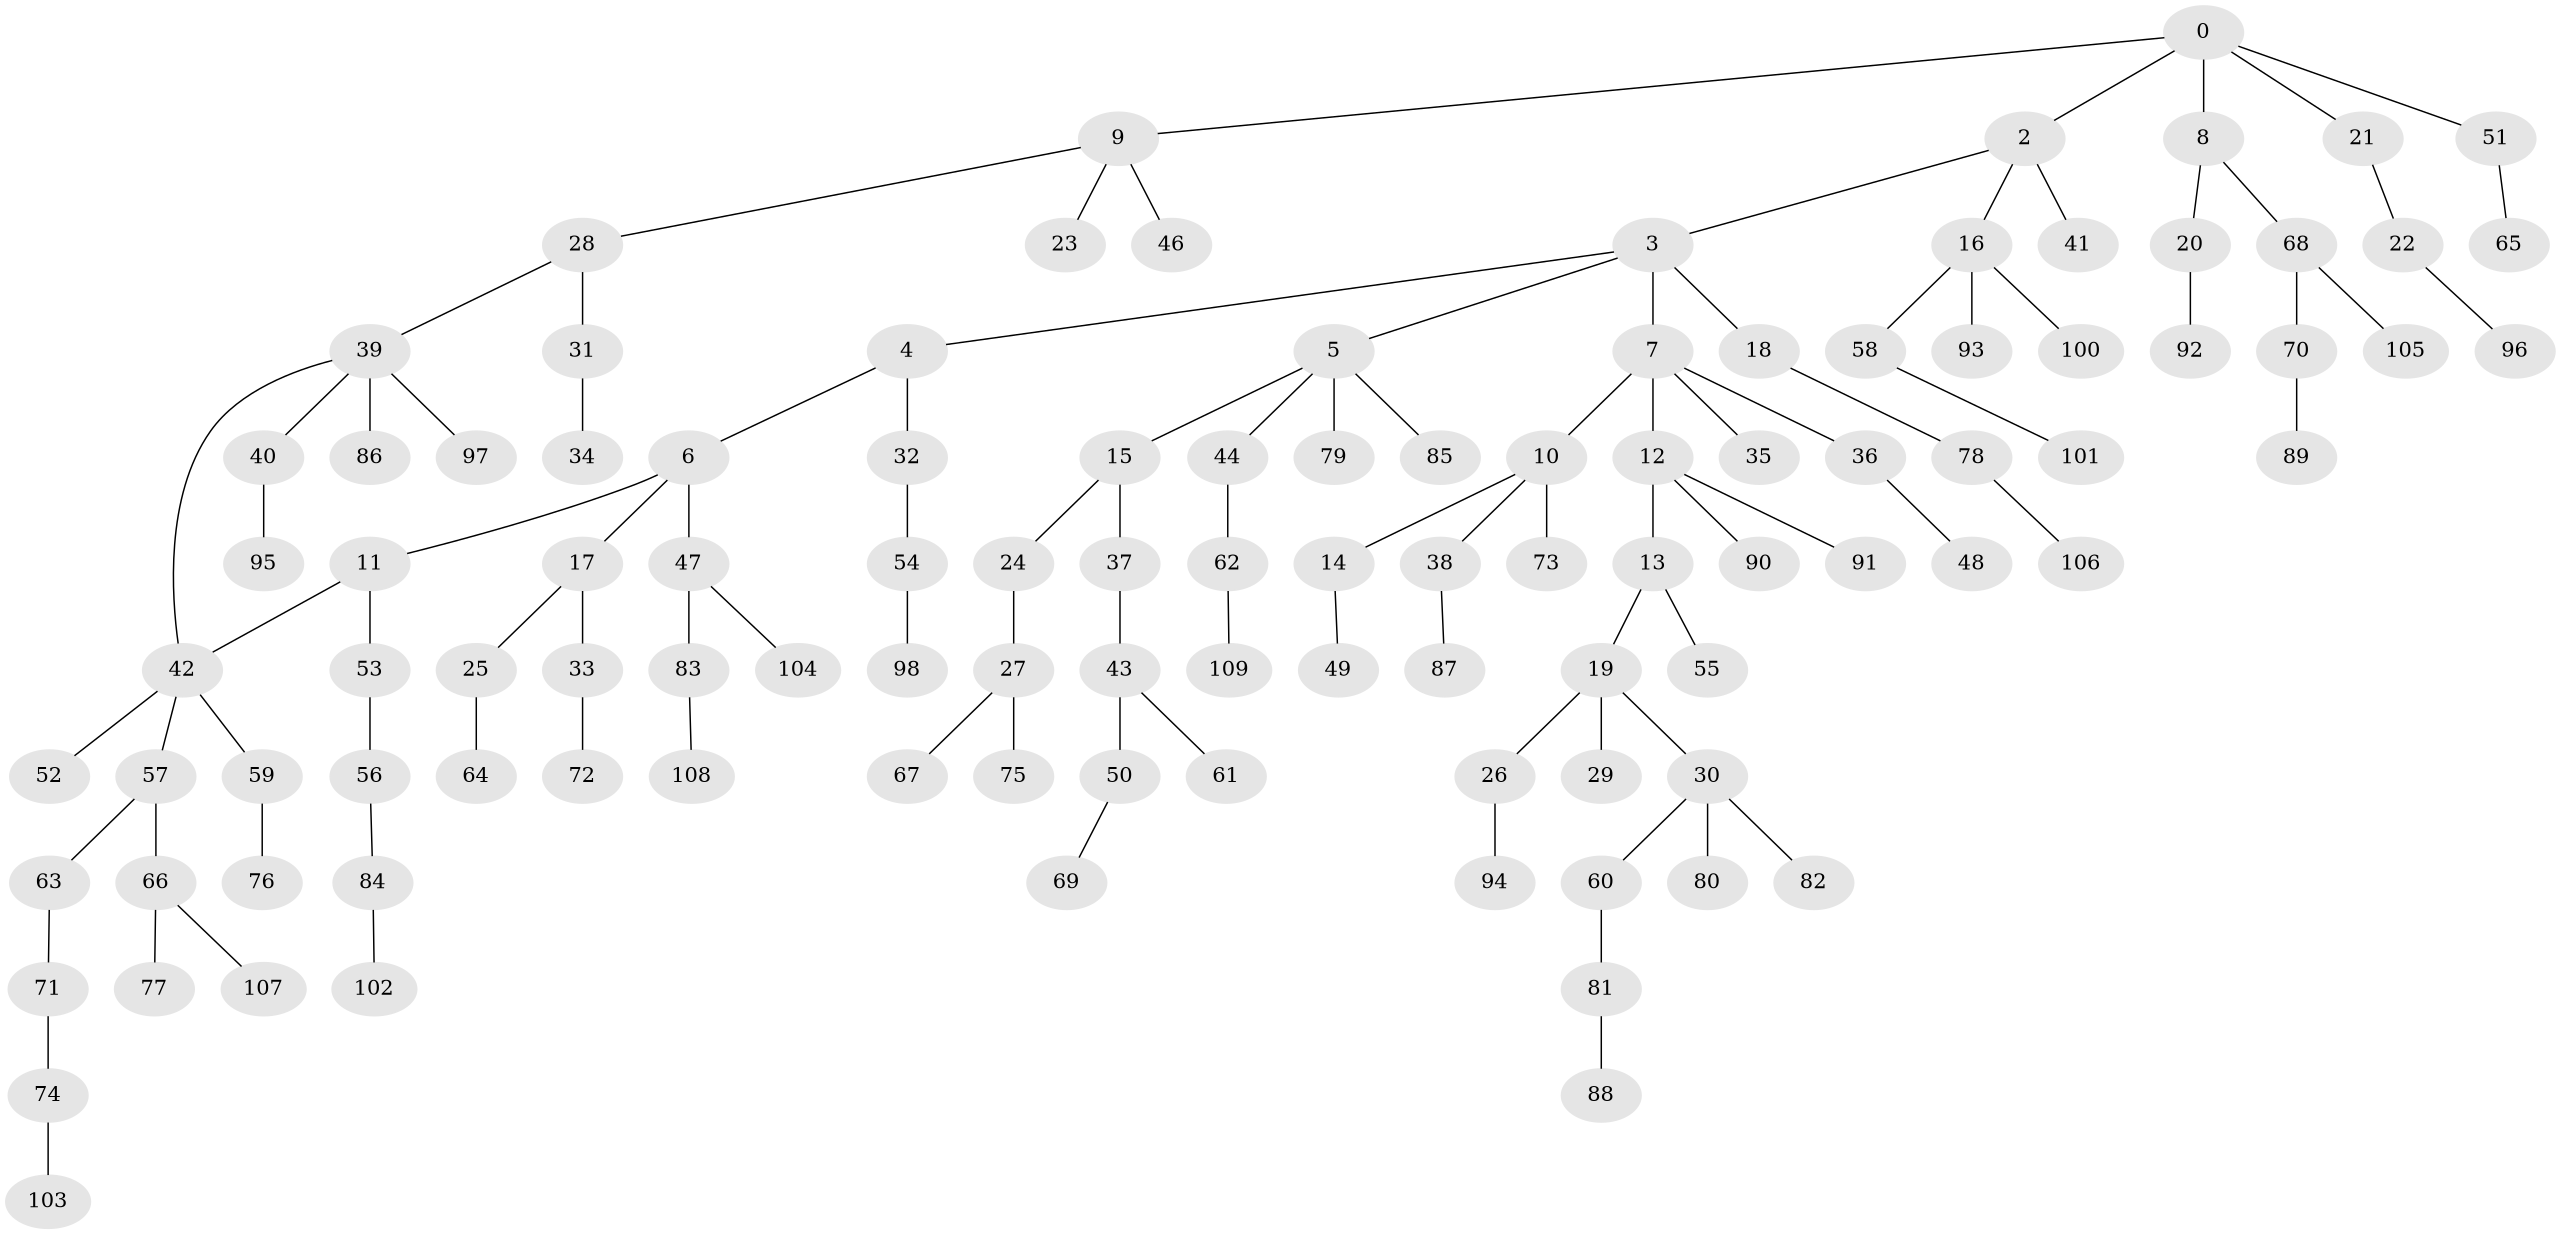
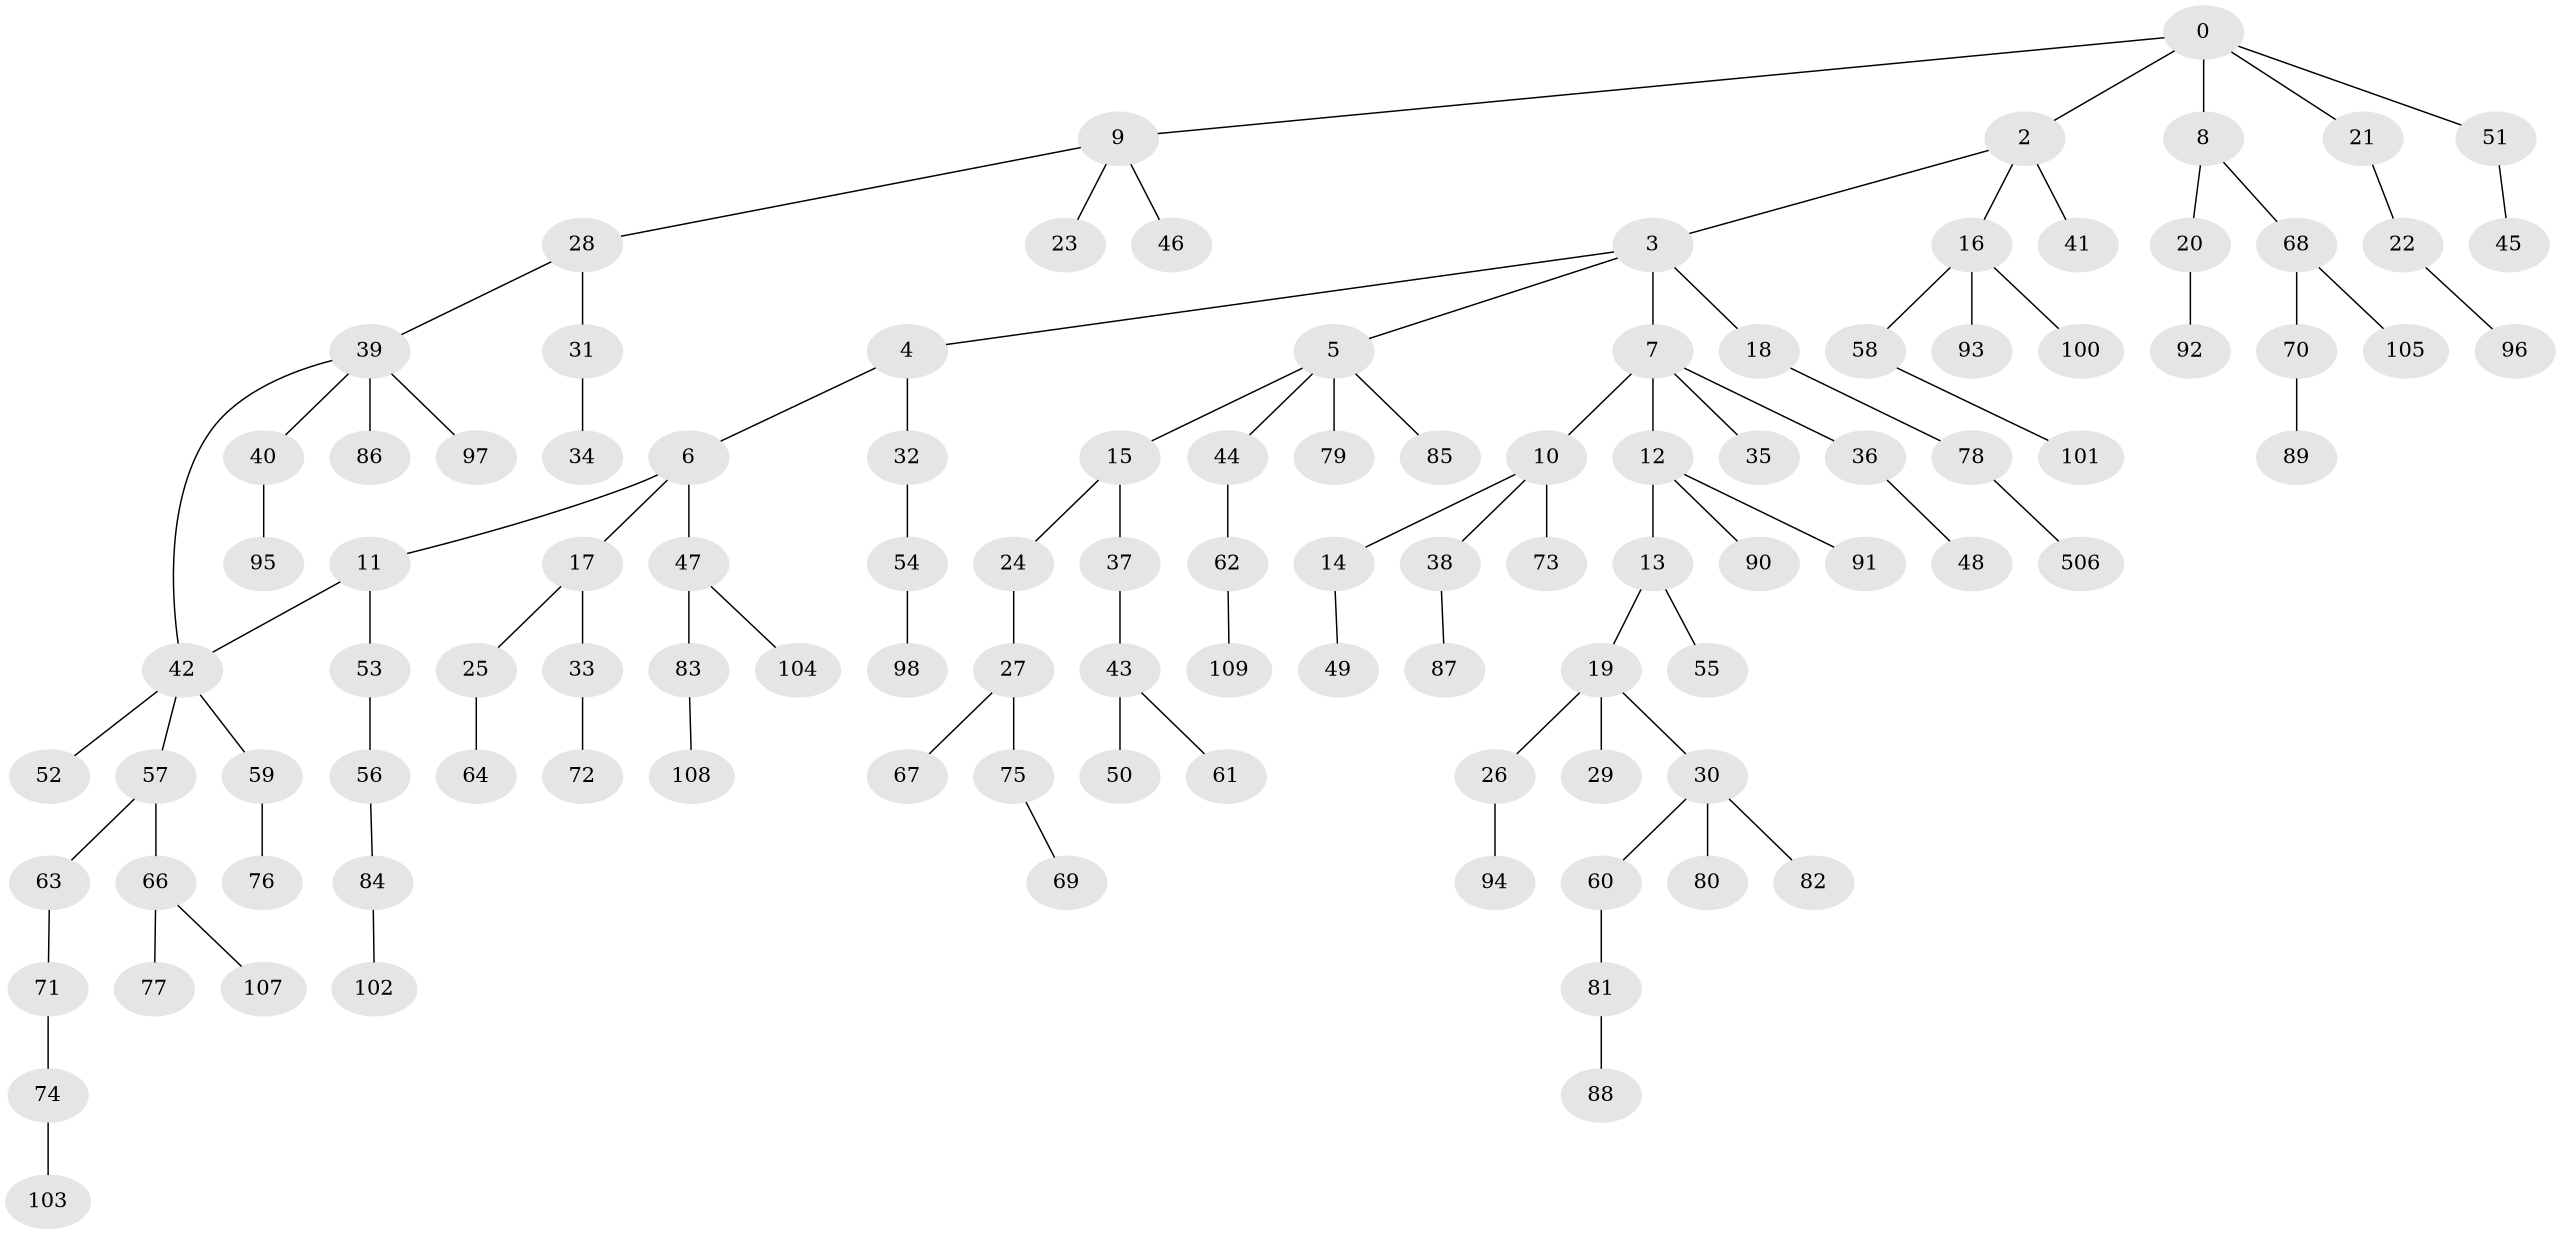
node "65": label "65" -> "45"
node "106": label "106" -> "506"
edge "50" -- "69": now "75" -- "69"
